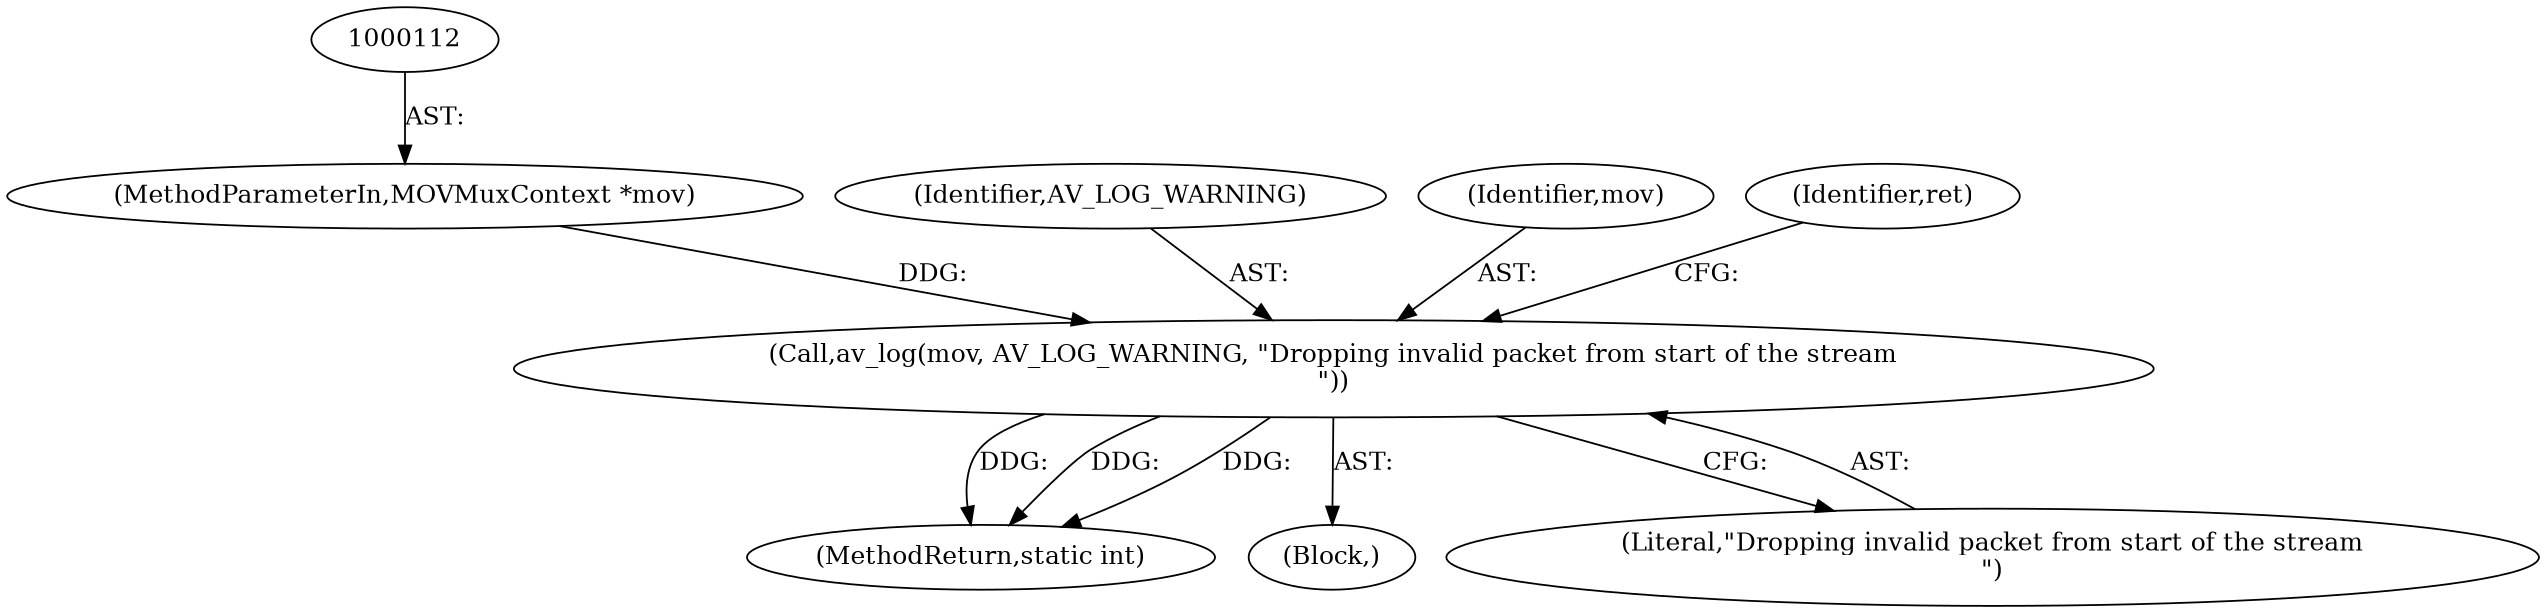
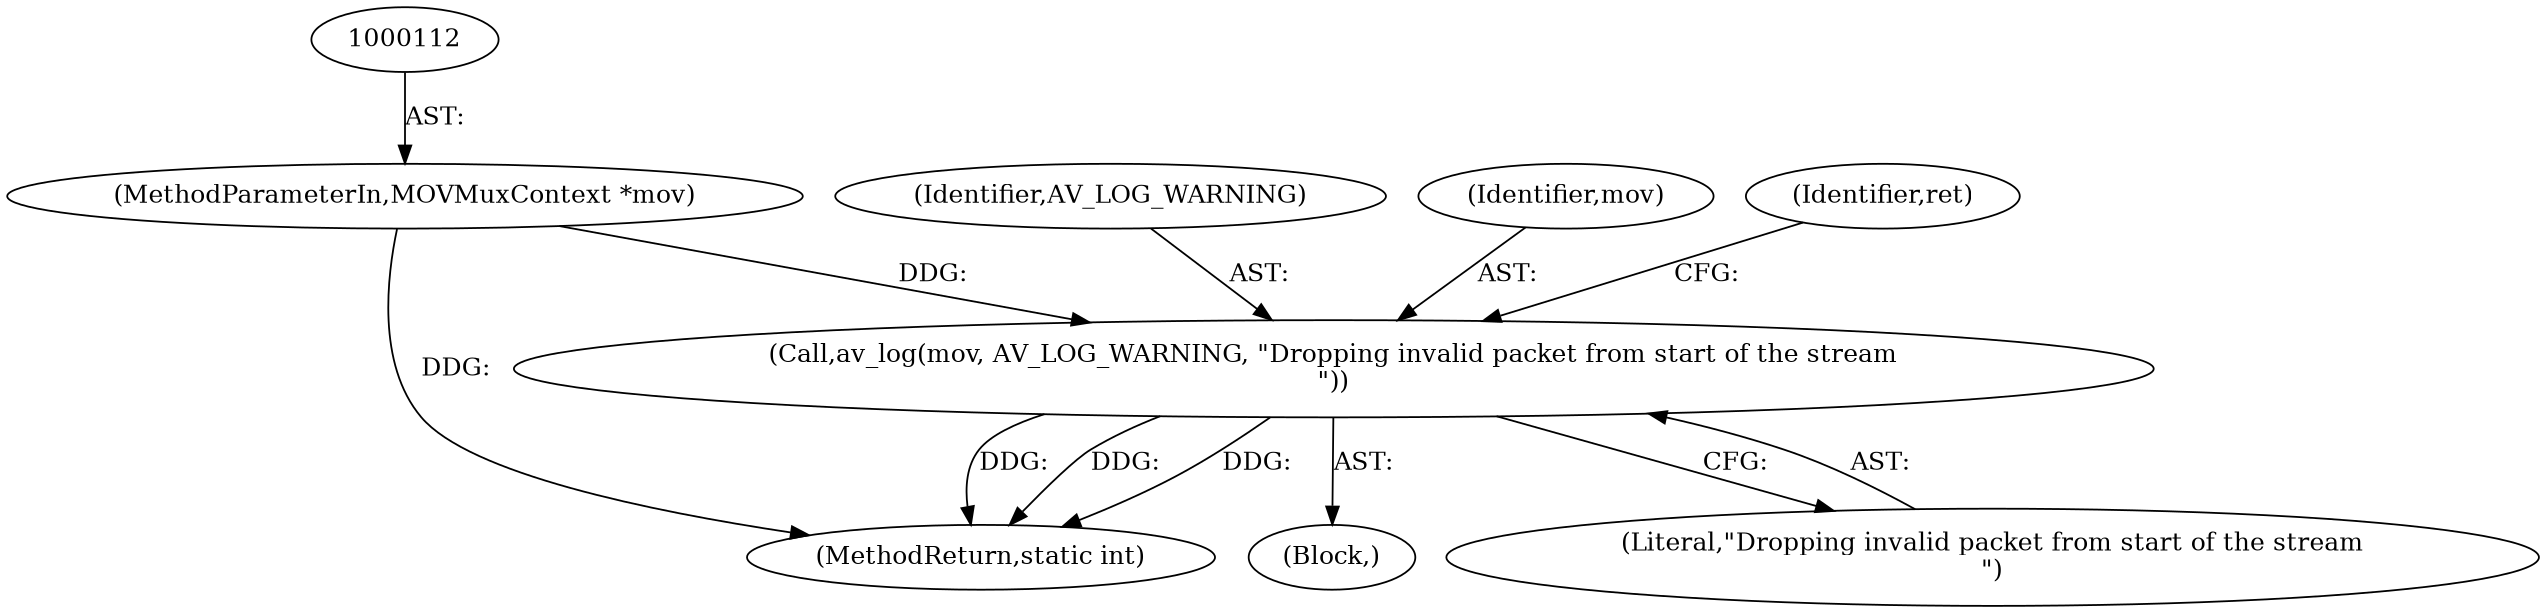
edge "(MethodParameterIn,MOVMuxContext *mov)" -> "(MethodReturn,static int)": added, label "DDG:"
